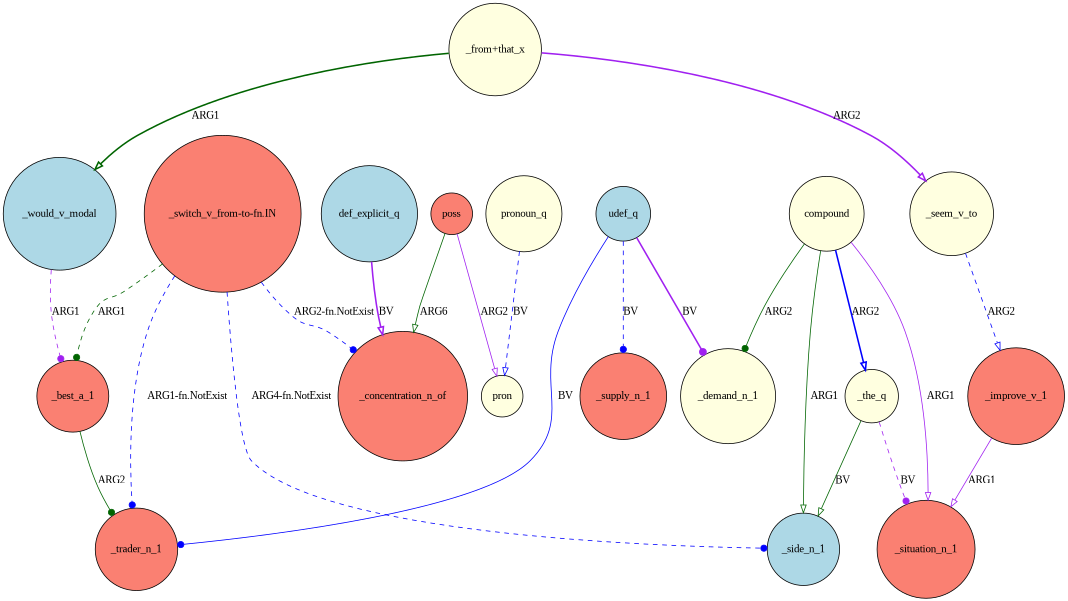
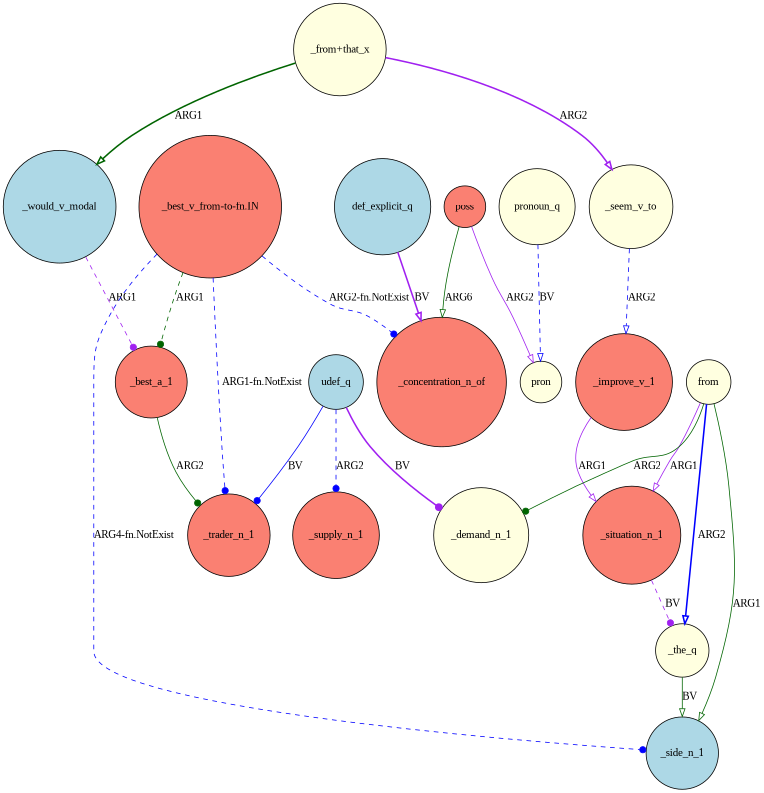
node "_switch_v_from-to-fn.IN": label "_switch_v_from-to-fn.IN" -> "_best_v_from-to-fn.IN"
node "compound": label "compound" -> "from"
edge "udef_q" -> "_supply_n_1": label "BV" -> "ARG2"
edge "_the_q" -> "_situation_n_1": reversed
